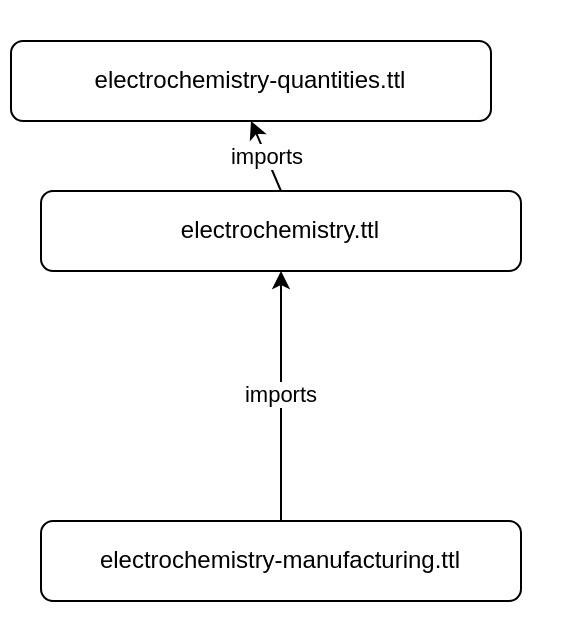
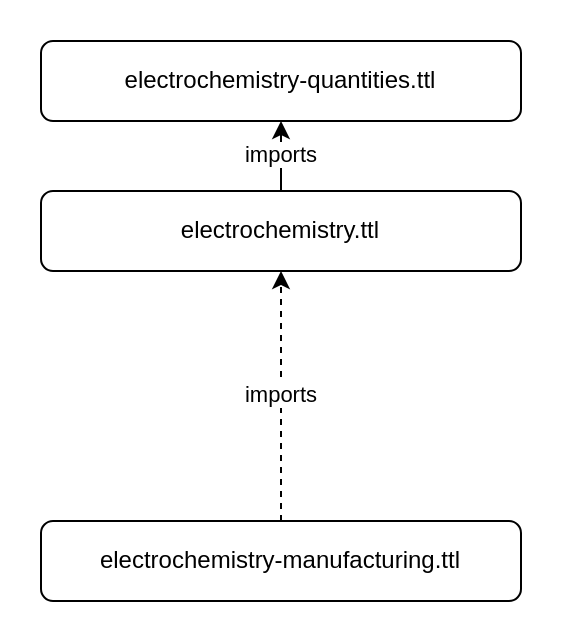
node "electrochemistry-quantities.ttl": moved (251, 81) -> (281, 81)
edge "electrochemistry-manufacturing.ttl" -> "electrochemistry.ttl": style solid -> dashed
